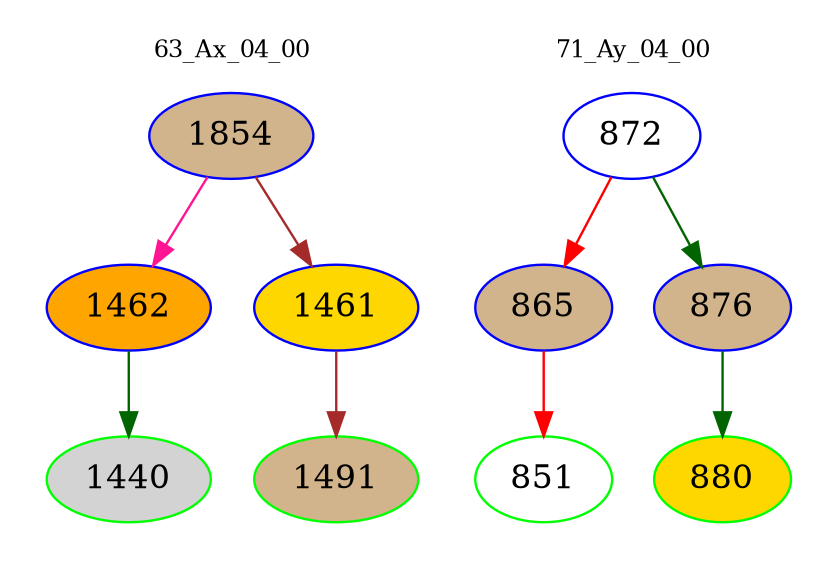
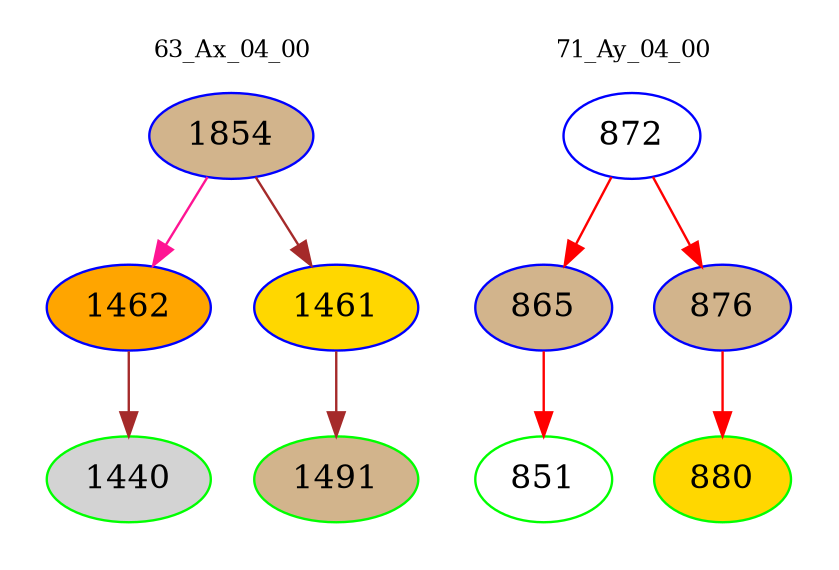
edge "872" -> "876": color darkgreen -> red
edge "1462" -> "1440": color darkgreen -> brown
edge "876" -> "880": color darkgreen -> red
